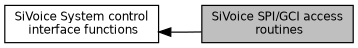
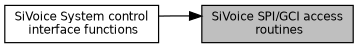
edge "SiVoice SPI/GCI access routines" -> "SiVoice System control interface functions": reversed
